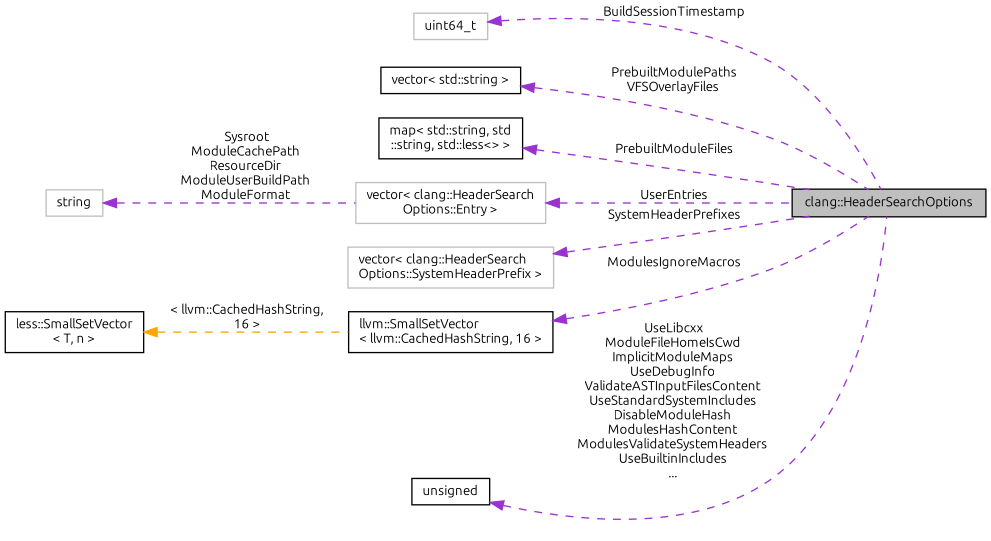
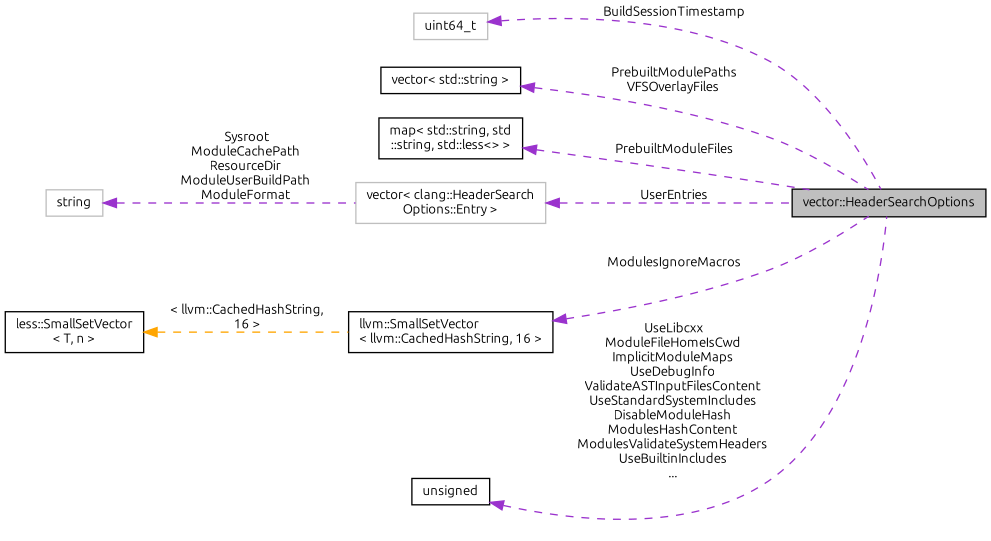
node "clang::HeaderSearchOptions": label "clang::HeaderSearchOptions" -> "vector::HeaderSearchOptions"
node "vector< clang::HeaderSearch Options::SystemHeaderPrefix >": removed
